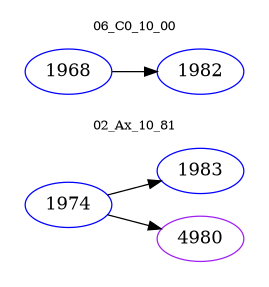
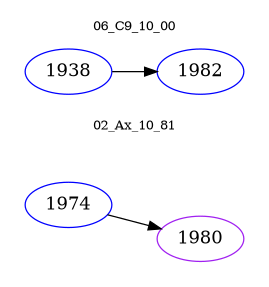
cluster "06_C0_10_00": label "06_C0_10_00" -> "06_C9_10_00"
node "1968": label "1968" -> "1938"
node "1983": removed
node "4980": label "4980" -> "1980"
